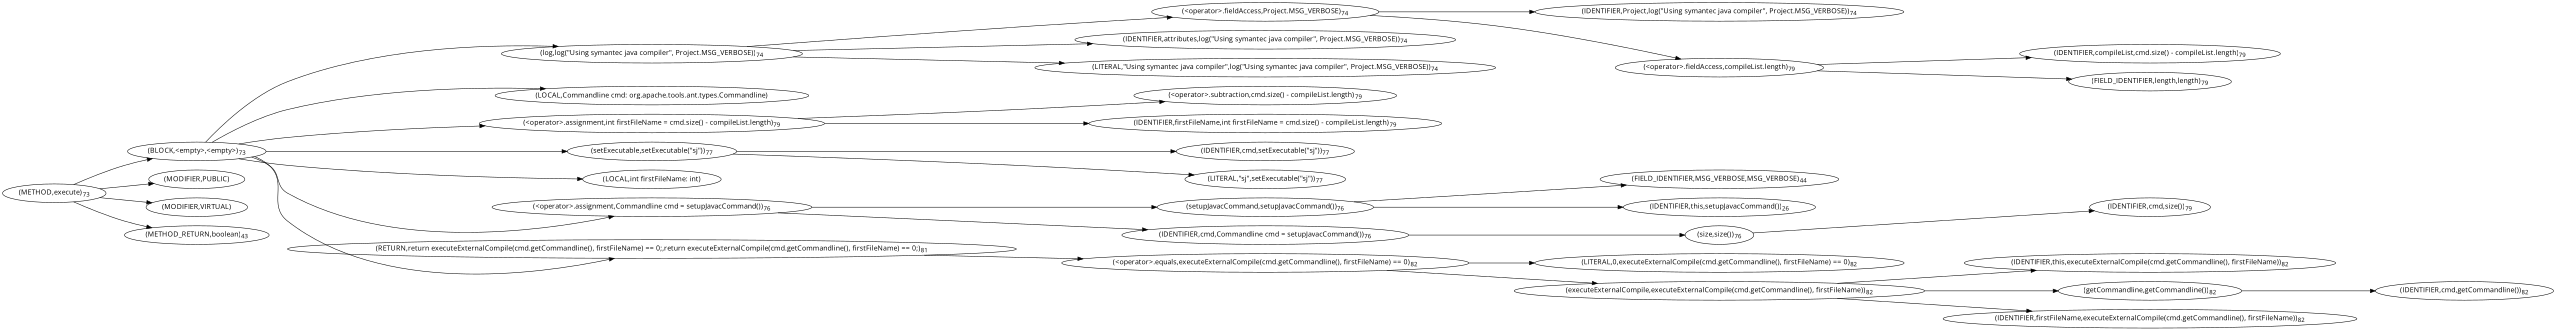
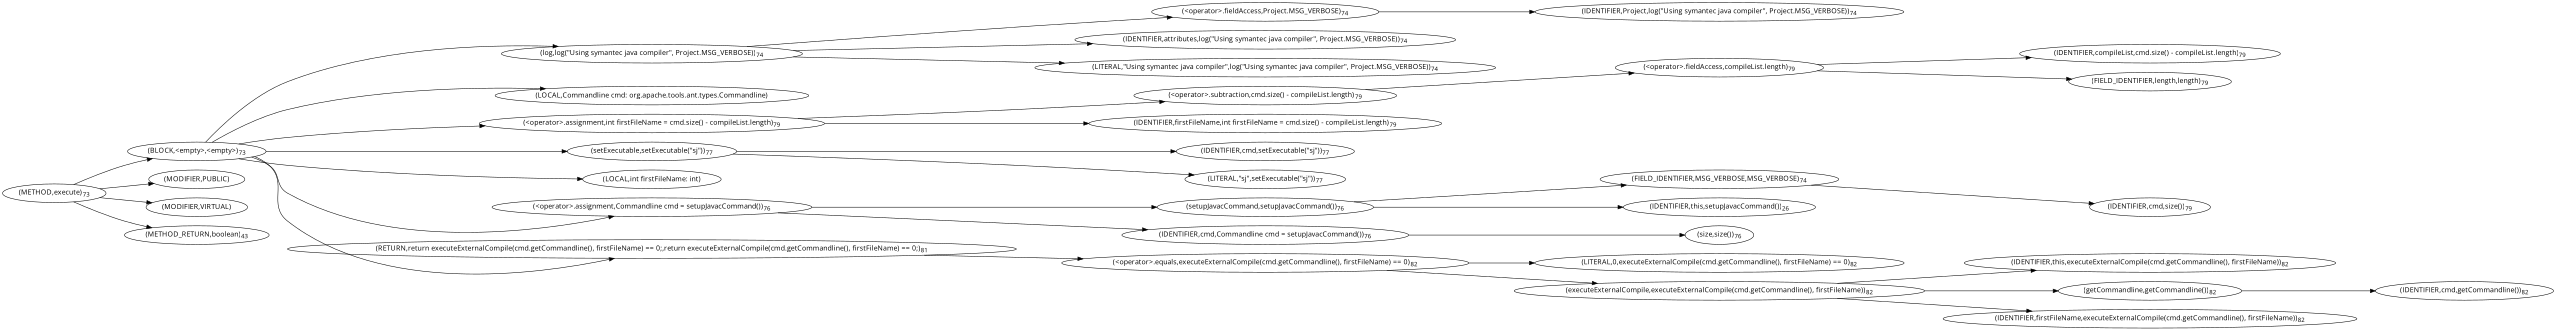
edge "(<operator>.fieldAccess,Project.MSG_VERBOSE)" -> "(<operator>.fieldAccess,compileList.length)": now "(<operator>.subtraction,cmd.size() - compileList.length)" -> "(<operator>.fieldAccess,compileList.length)"
node "(FIELD_IDENTIFIER,MSG_VERBOSE,MSG_VERBOSE)": text "44" -> "74"
edge "(size,size())" -> "(IDENTIFIER,cmd,size())": now "(FIELD_IDENTIFIER,MSG_VERBOSE,MSG_VERBOSE)" -> "(IDENTIFIER,cmd,size())"
